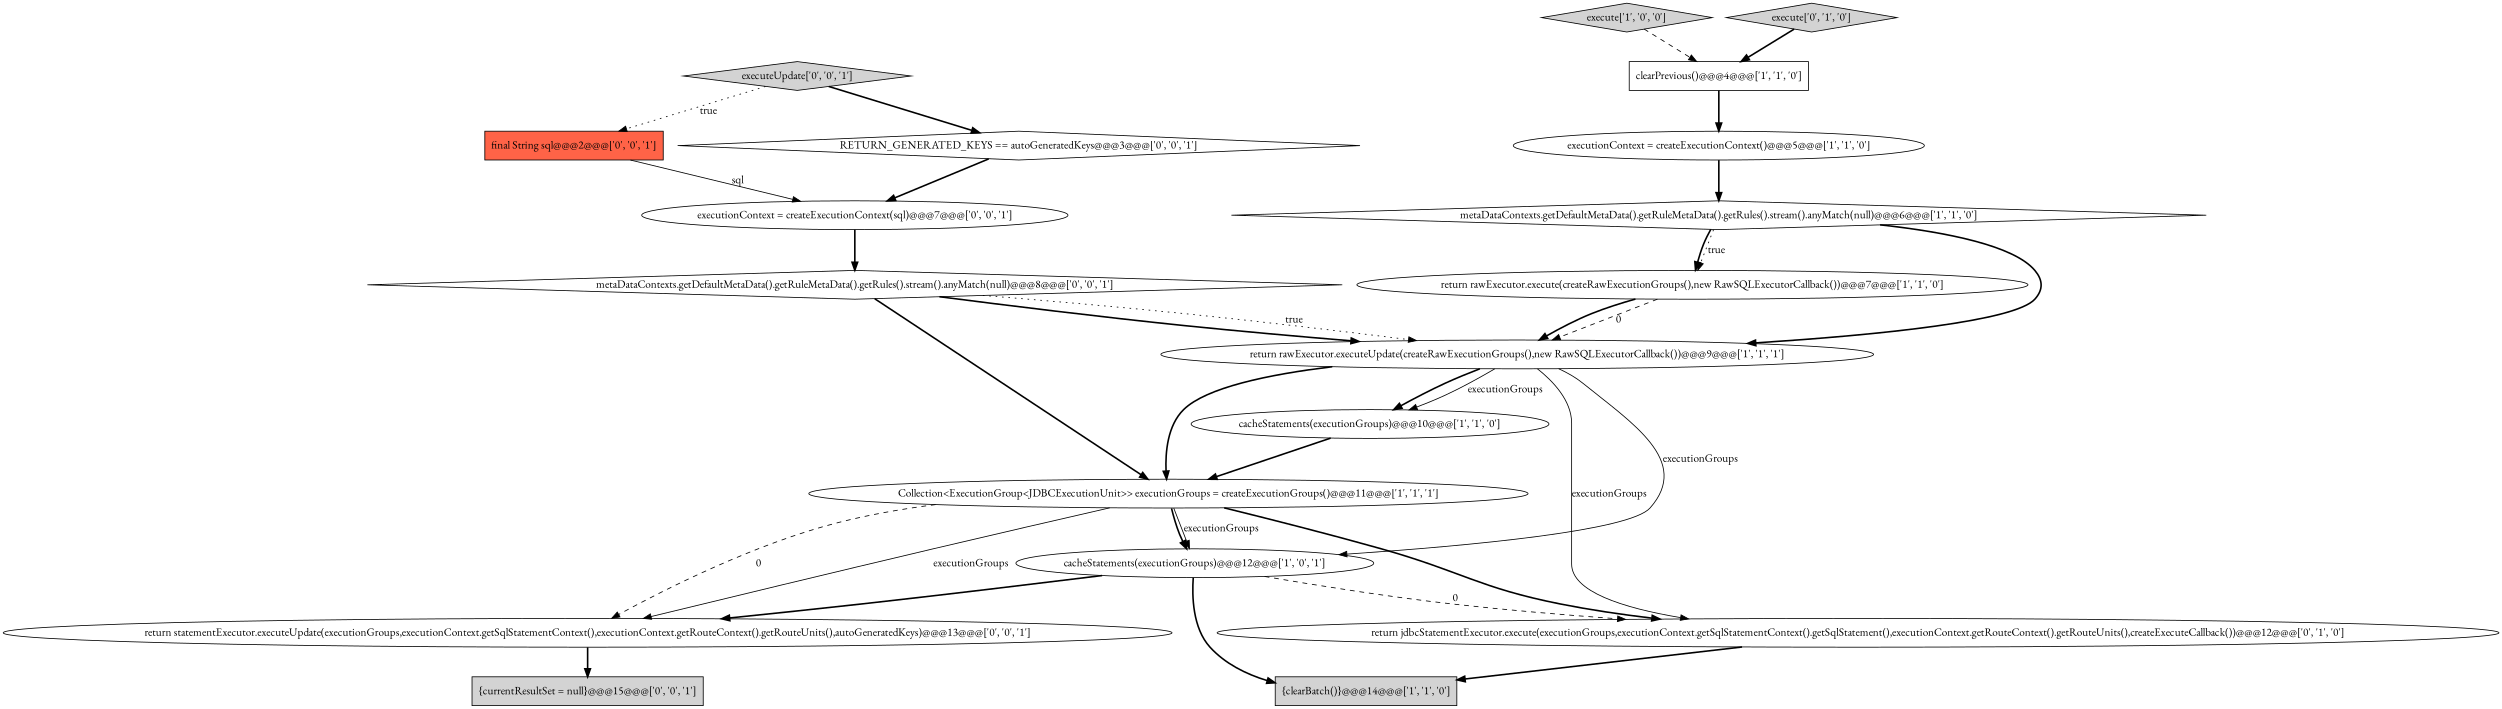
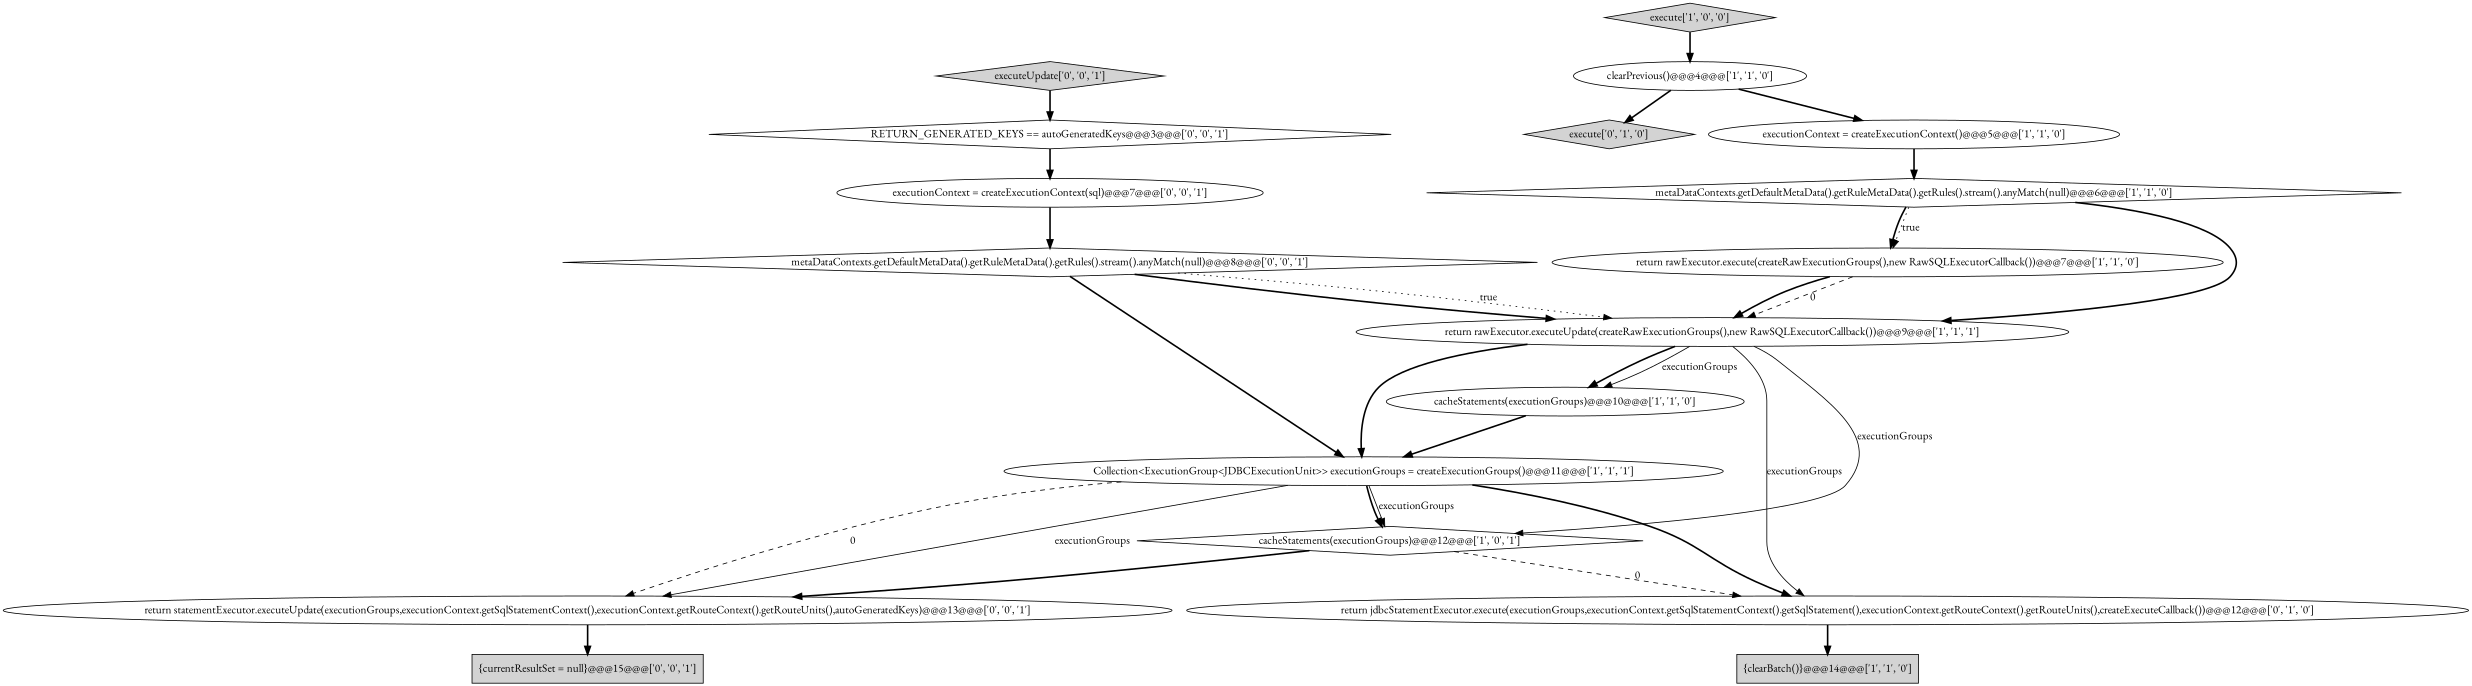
edge "execute['1', '0', '0']" -> "clearPrevious()@@@4@@@['1', '1', '0']": style dashed -> bold
edge "execute['0', '1', '0']" -> "clearPrevious()@@@4@@@['1', '1', '0']": reversed
node "clearPrevious()@@@4@@@['1', '1', '0']": shape box -> ellipse
node "final String sql@@@2@@@['0', '0', '1']": removed
node "cacheStatements(executionGroups)@@@12@@@['1', '0', '1']": shape ellipse -> diamond
edge "cacheStatements(executionGroups)@@@12@@@['1', '0', '1']" -> "{clearBatch()}@@@14@@@['1', '1', '0']": removed
